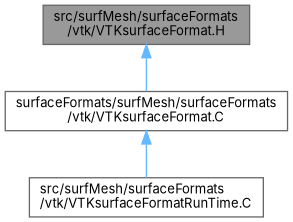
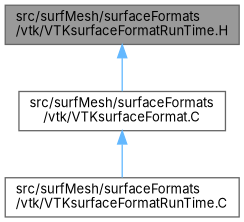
node "src/surfMesh/surfaceFormats /vtk/VTKsurfaceFormat.H": label "src/surfMesh/surfaceFormats /vtk/VTKsurfaceFormat.H" -> "src/surfMesh/surfaceFormats /vtk/VTKsurfaceFormatRunTime.H"
node "surfaceFormats/surfMesh/surfaceFormats /vtk/VTKsurfaceFormat.C": label "surfaceFormats/surfMesh/surfaceFormats /vtk/VTKsurfaceFormat.C" -> "src/surfMesh/surfaceFormats /vtk/VTKsurfaceFormat.C"
